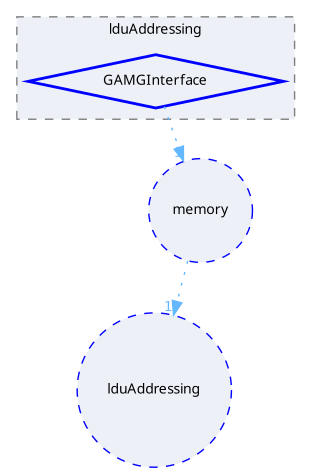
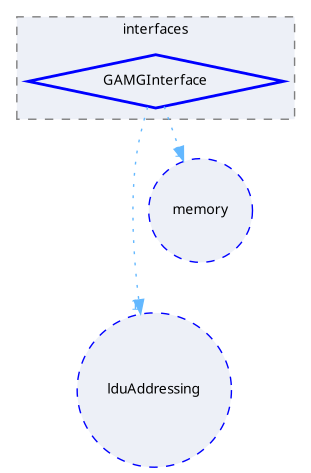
cluster "lduAddressing": label "lduAddressing" -> "interfaces"
edge "memory" -> "lduAddressing": now "GAMGInterface" -> "lduAddressing"
